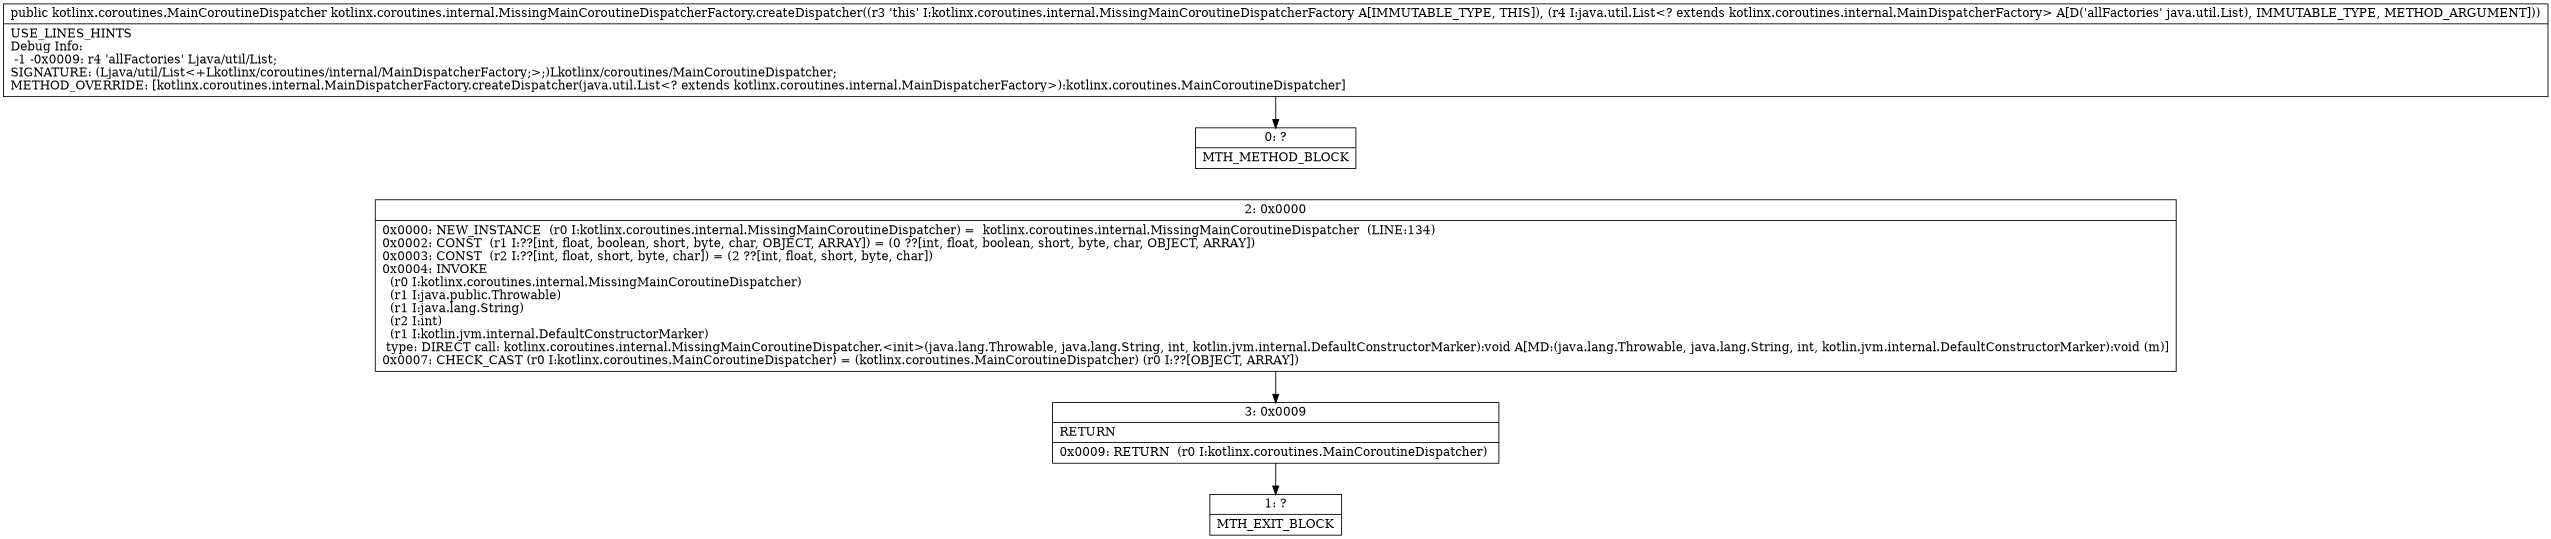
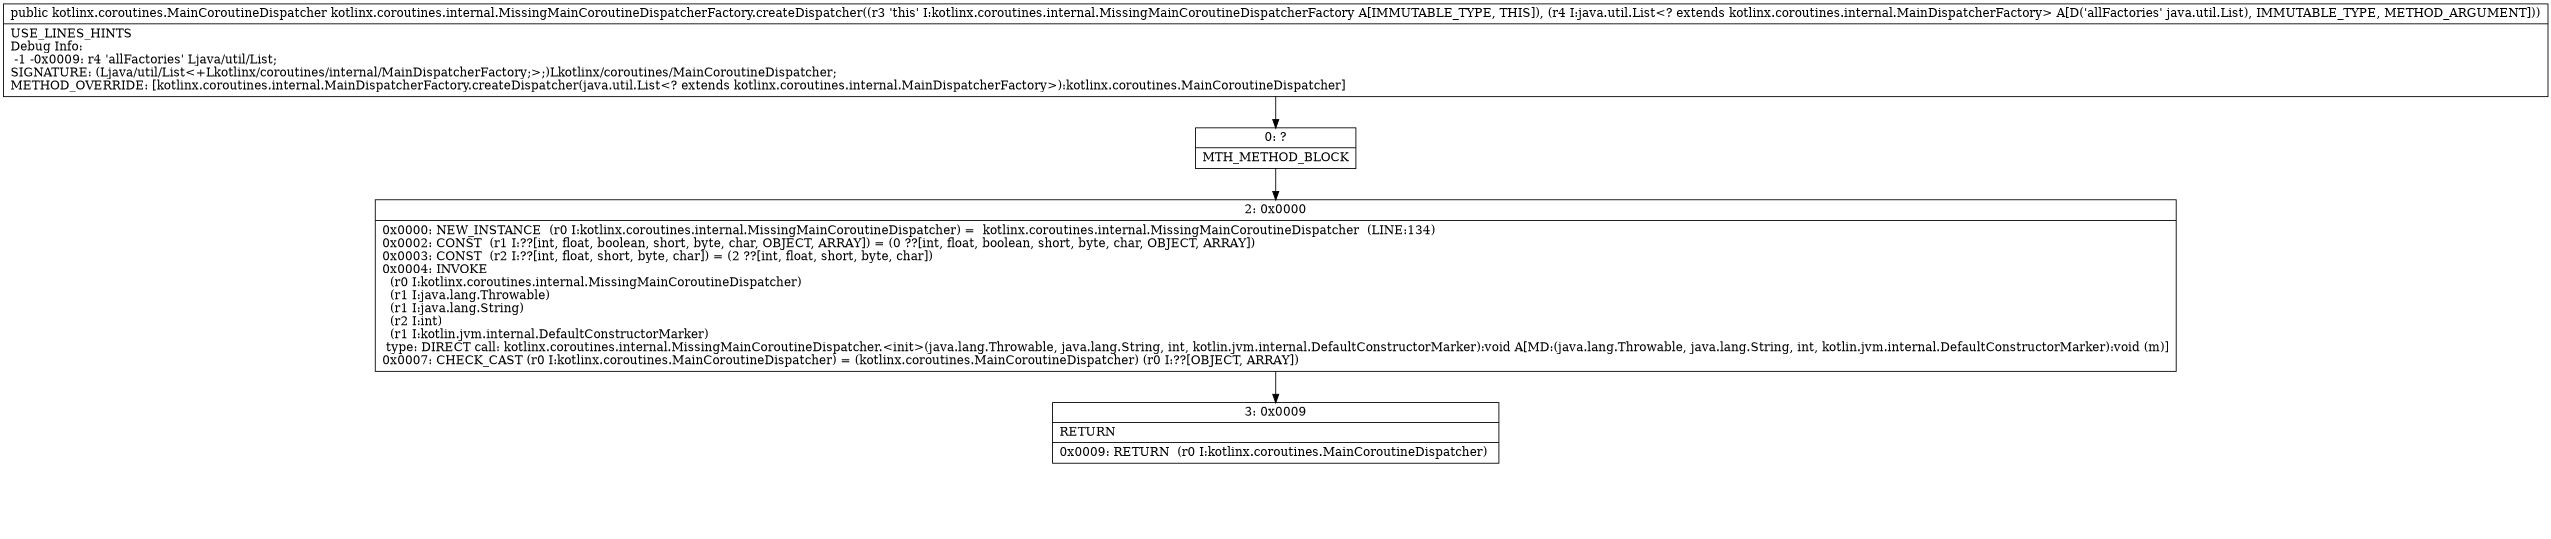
edge "0: ?" -> "2: 0x0000": added
node "2: 0x0000": text "(r1 I:java.public.Throwable)" -> "(r1 I:java.lang.Throwable)"
node "1: ?": removed
